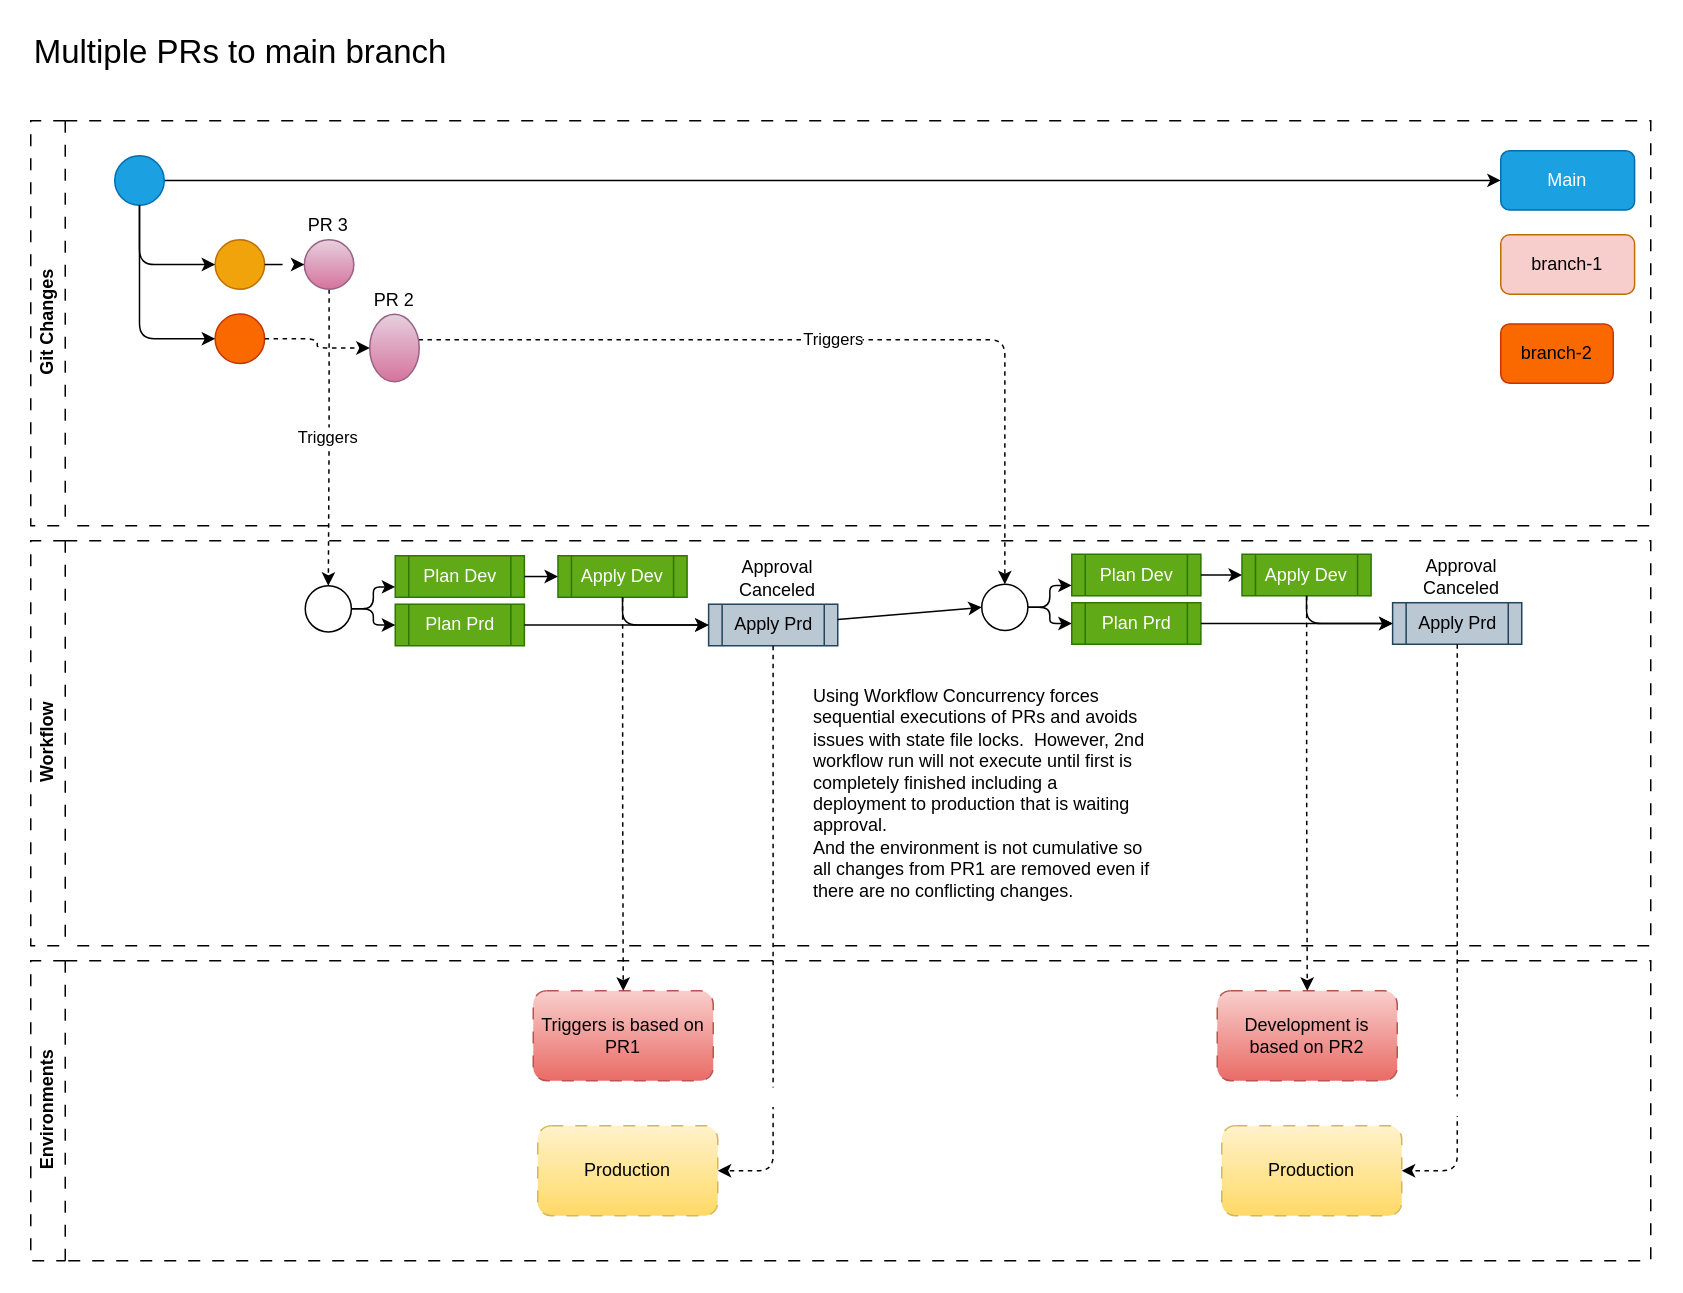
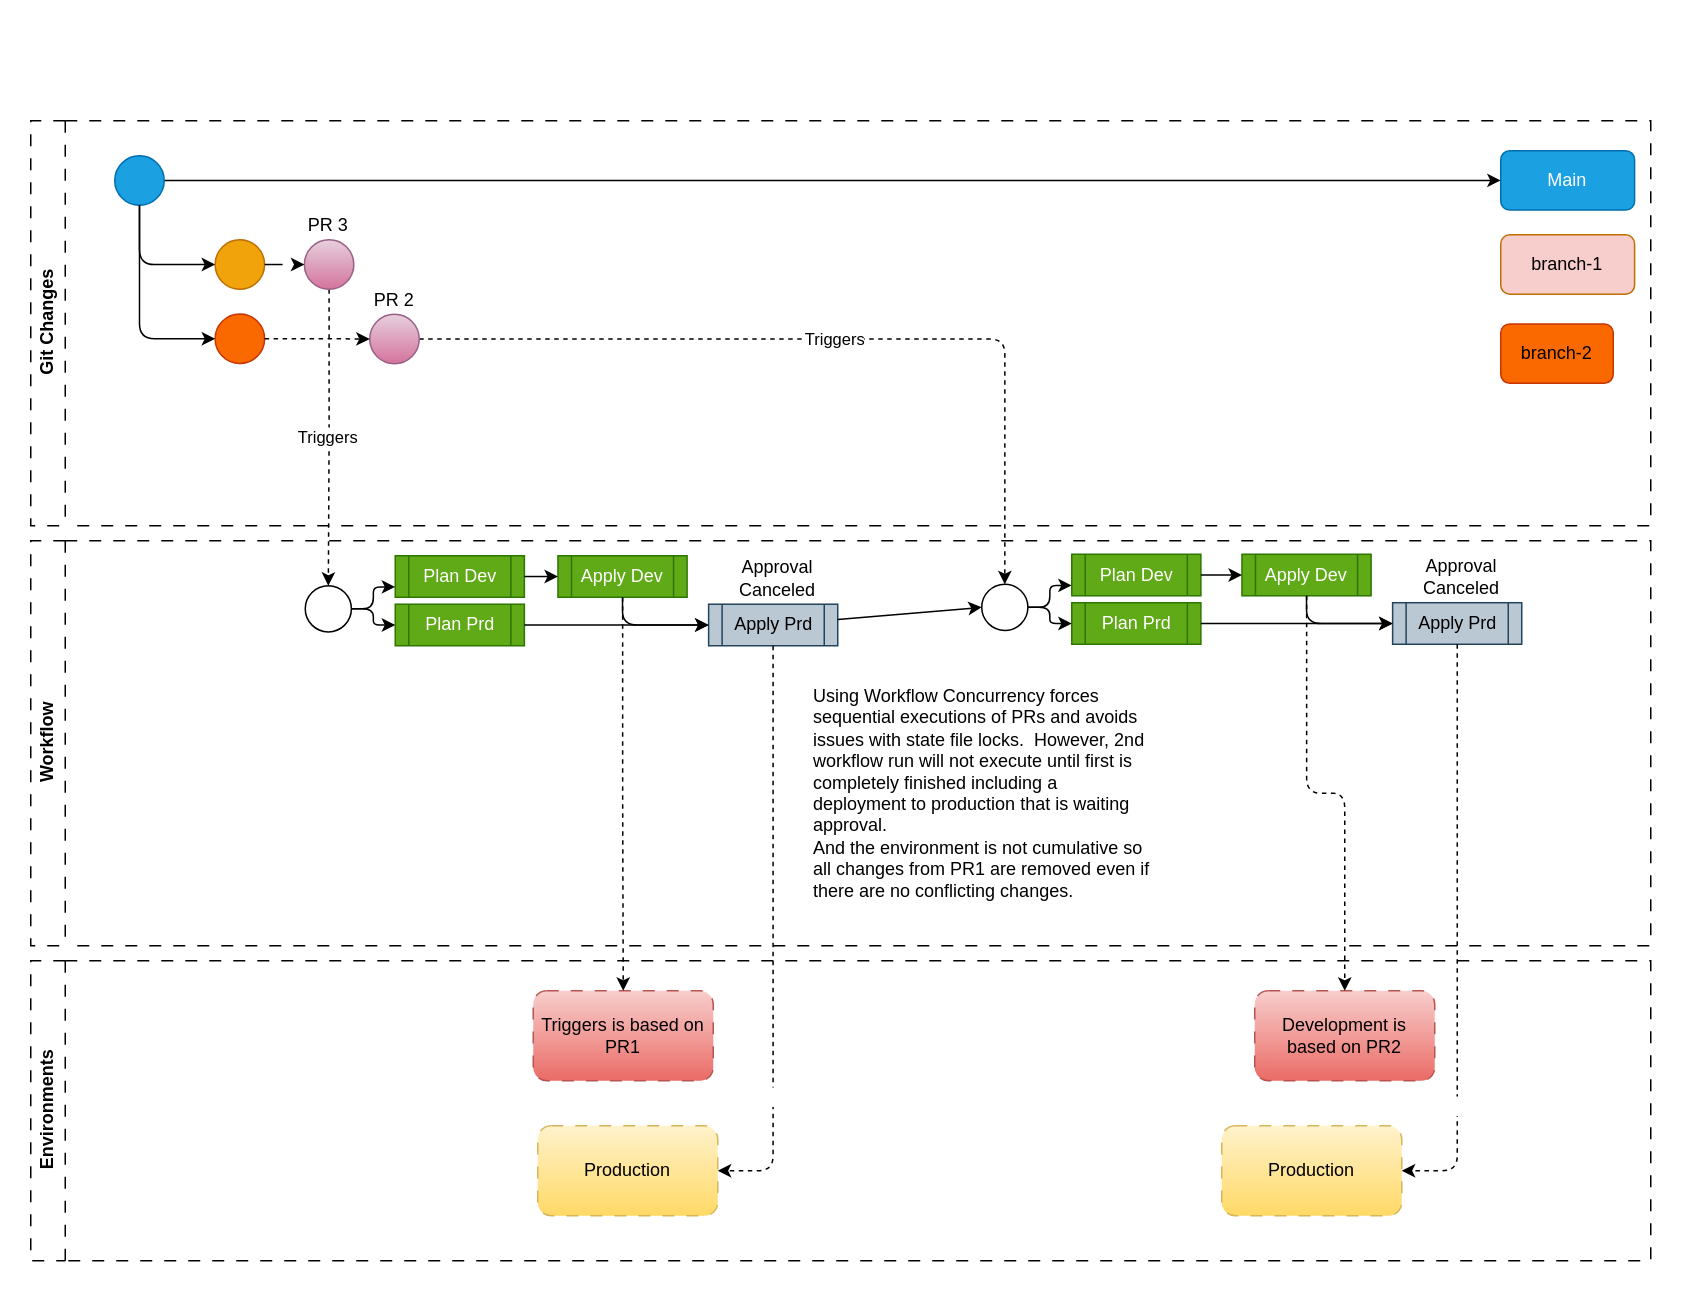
node "Multiple PRs to main branch": removed
node "PR 2": size 49x68 -> 49x49
node "Development is based on PR2": moved (1307, 1036) -> (1345, 1036)
